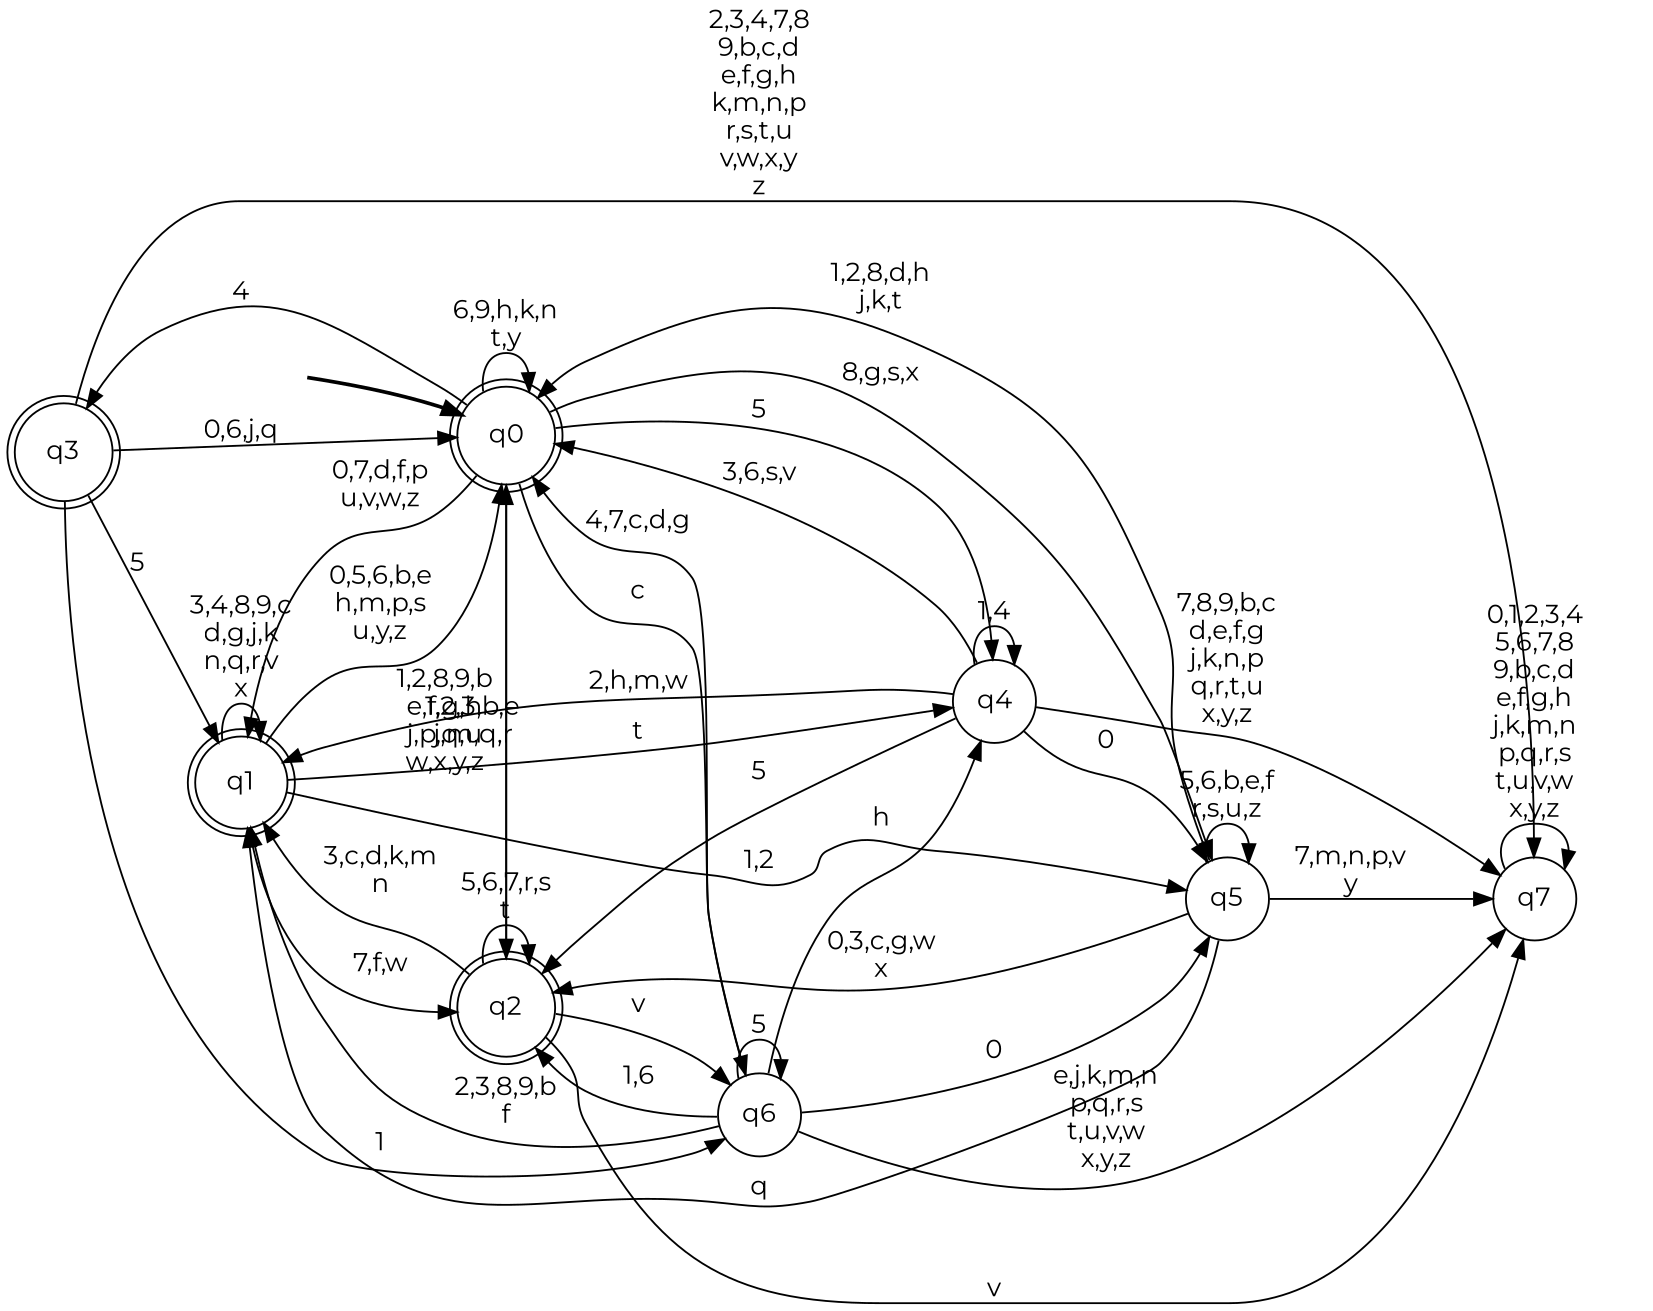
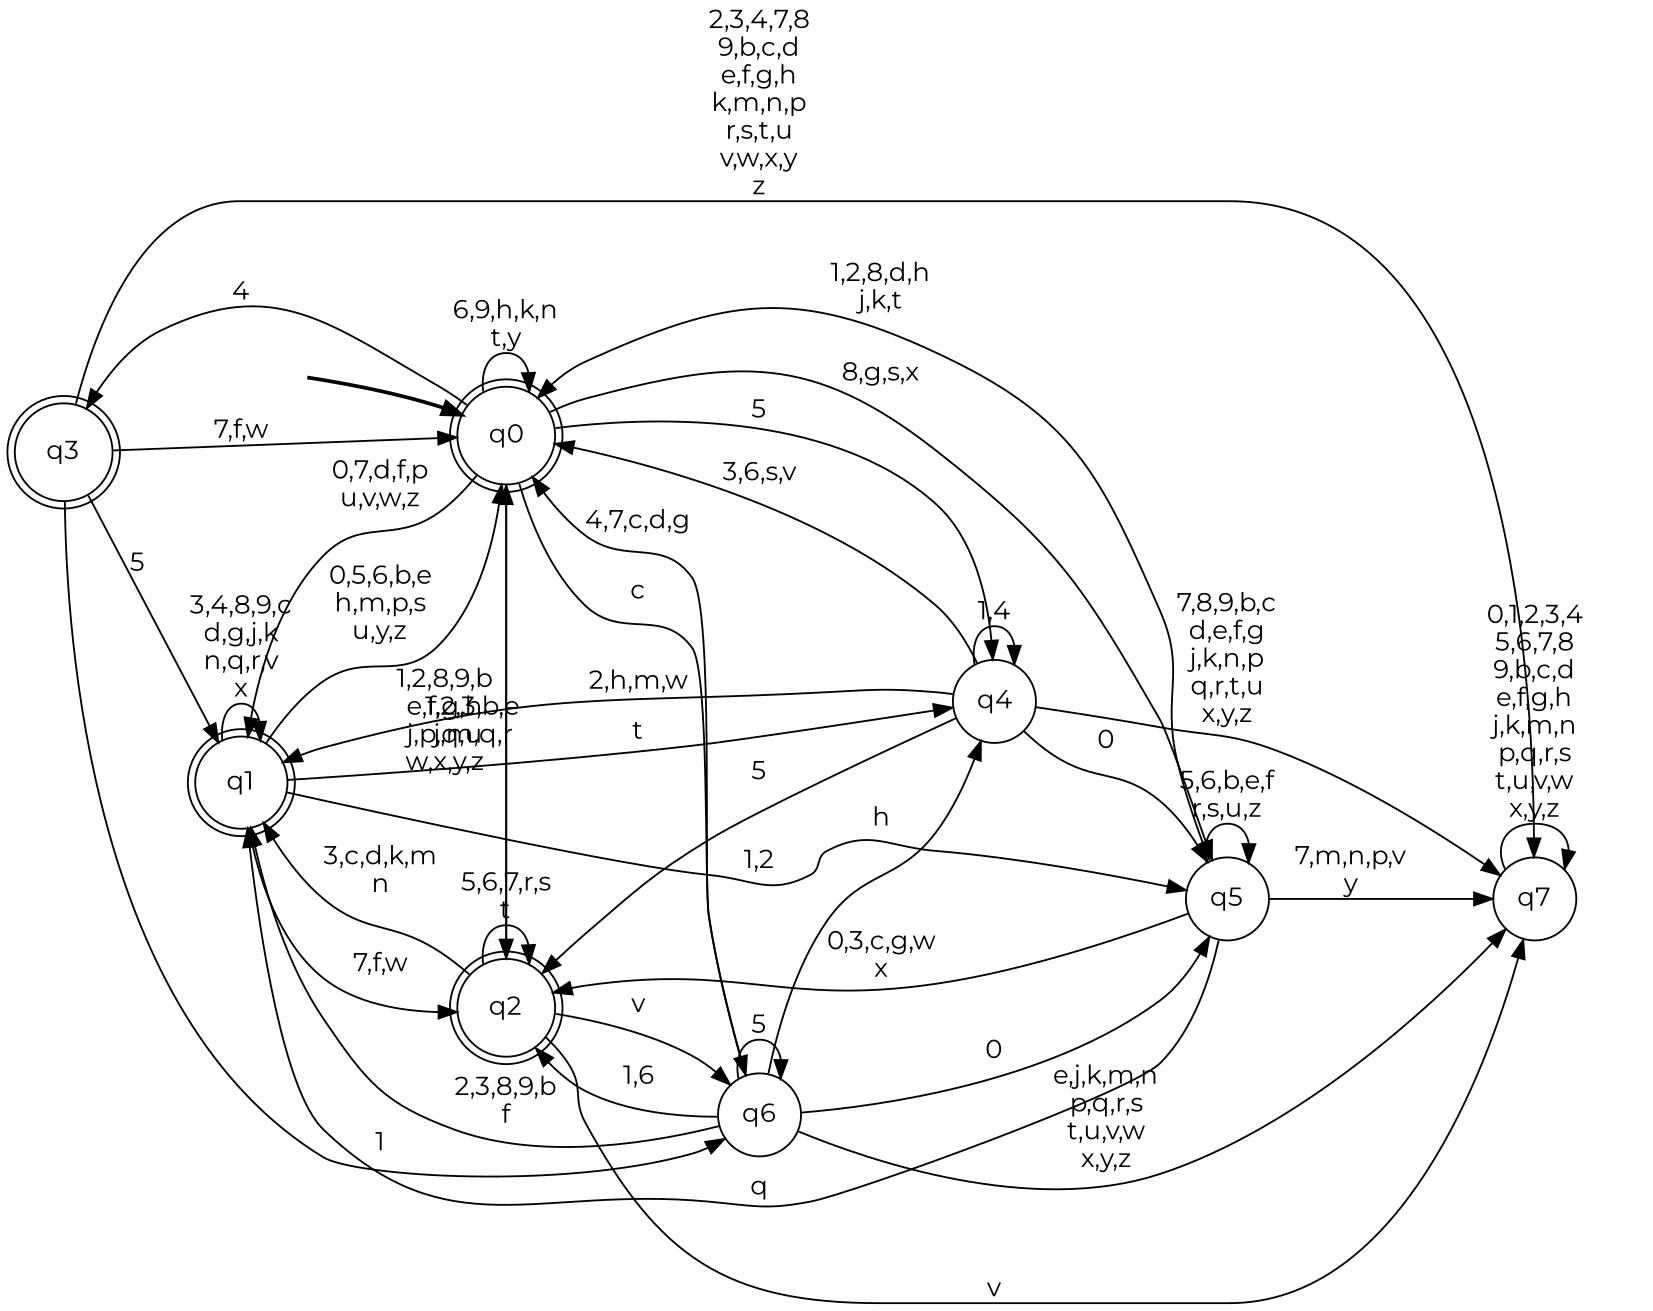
edge "q3" -> "q0": label "0,6,j,q" -> "7,f,w"
